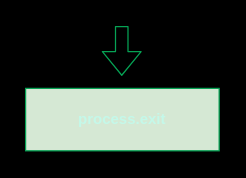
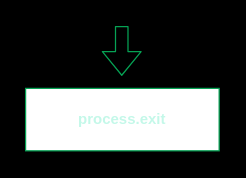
node "process.exit": fillcolor #d5e8d4 -> #ffffff
